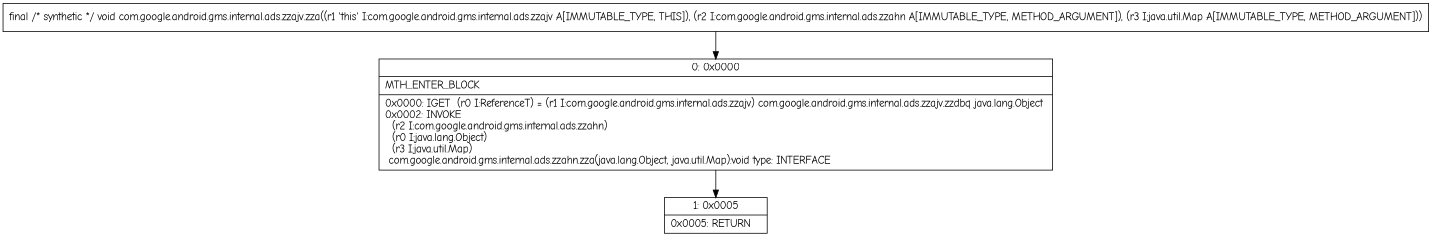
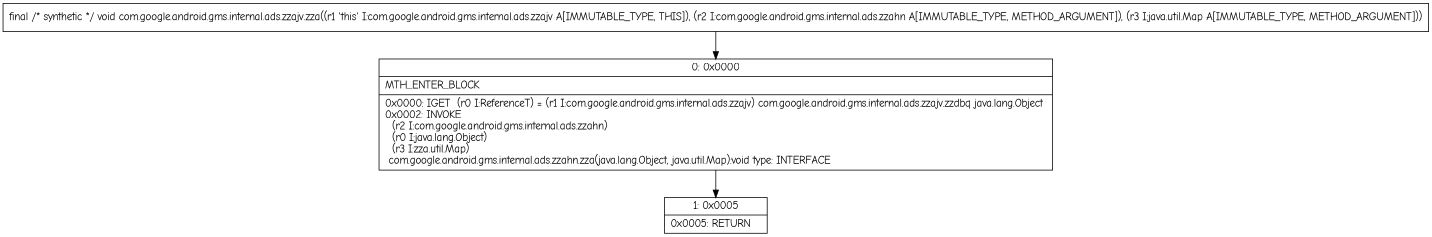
node "0: 0x0000": text "(r3 I:java.util.Map)" -> "(r3 I:zza.util.Map)"
